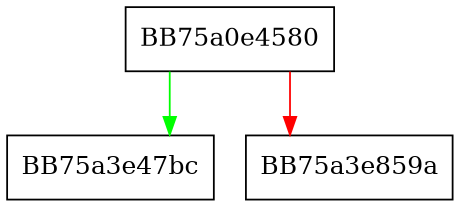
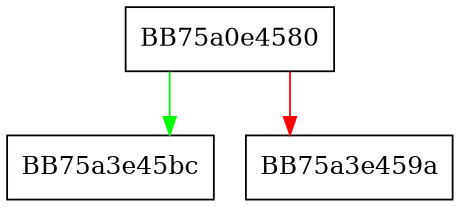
node "BB75a3e47bc": label "BB75a3e47bc" -> "BB75a3e45bc"
node "BB75a3e859a": label "BB75a3e859a" -> "BB75a3e459a"
